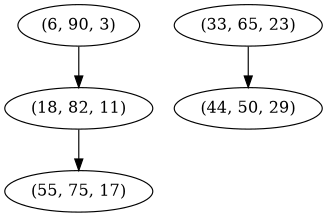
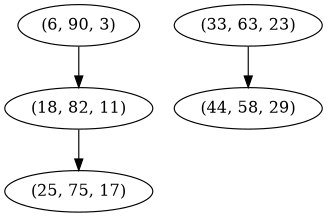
node "(33, 65, 23)": label "(33, 65, 23)" -> "(33, 63, 23)"
node "(44, 50, 29)": label "(44, 50, 29)" -> "(44, 58, 29)"
node "(55, 75, 17)": label "(55, 75, 17)" -> "(25, 75, 17)"
